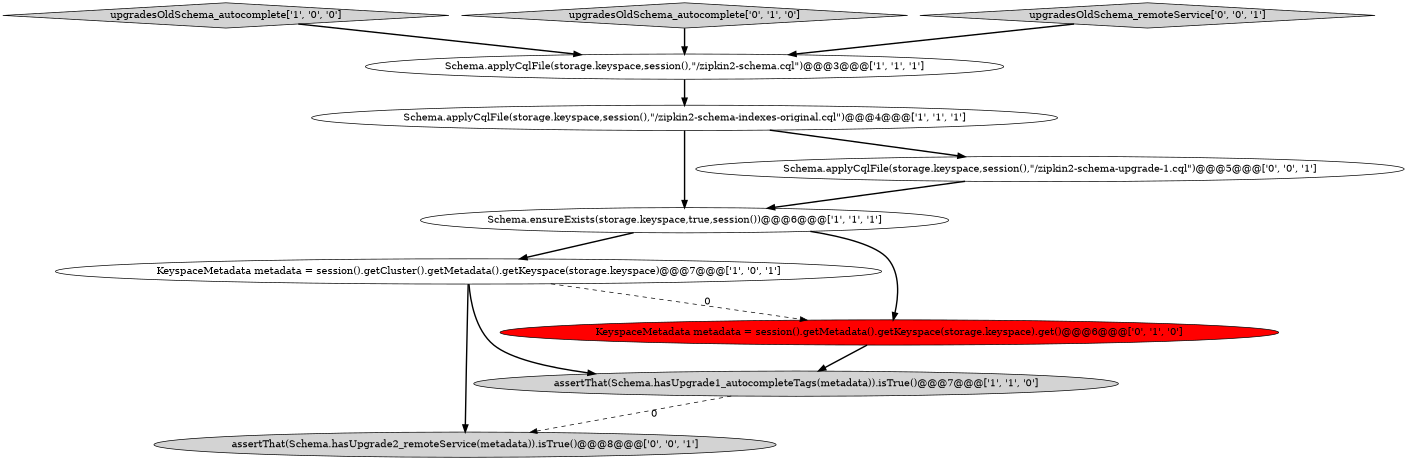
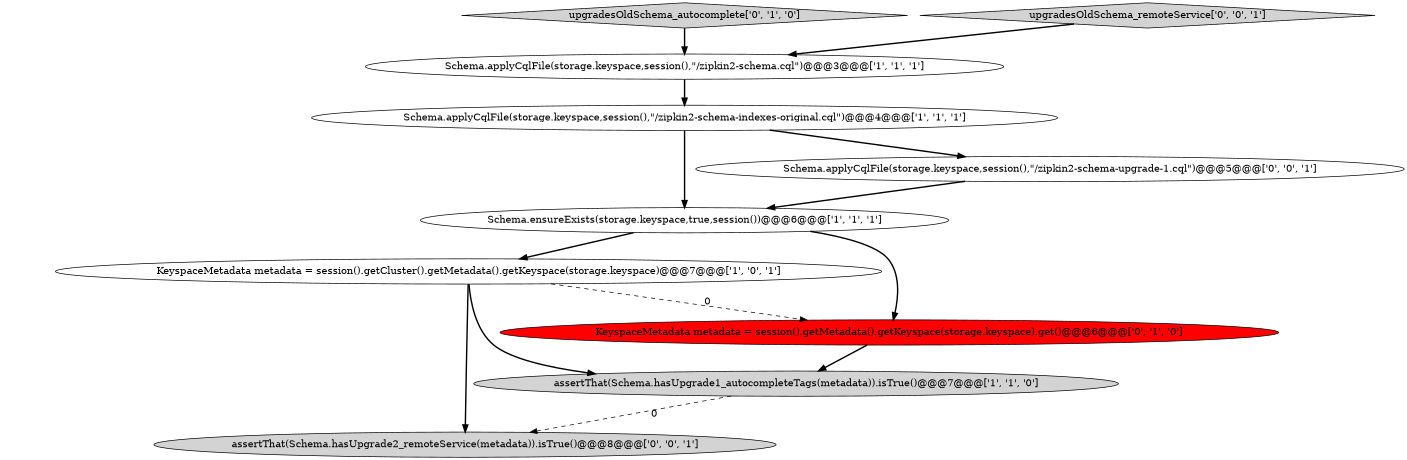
node "upgradesOldSchema_autocomplete['1', '0', '0']": removed
